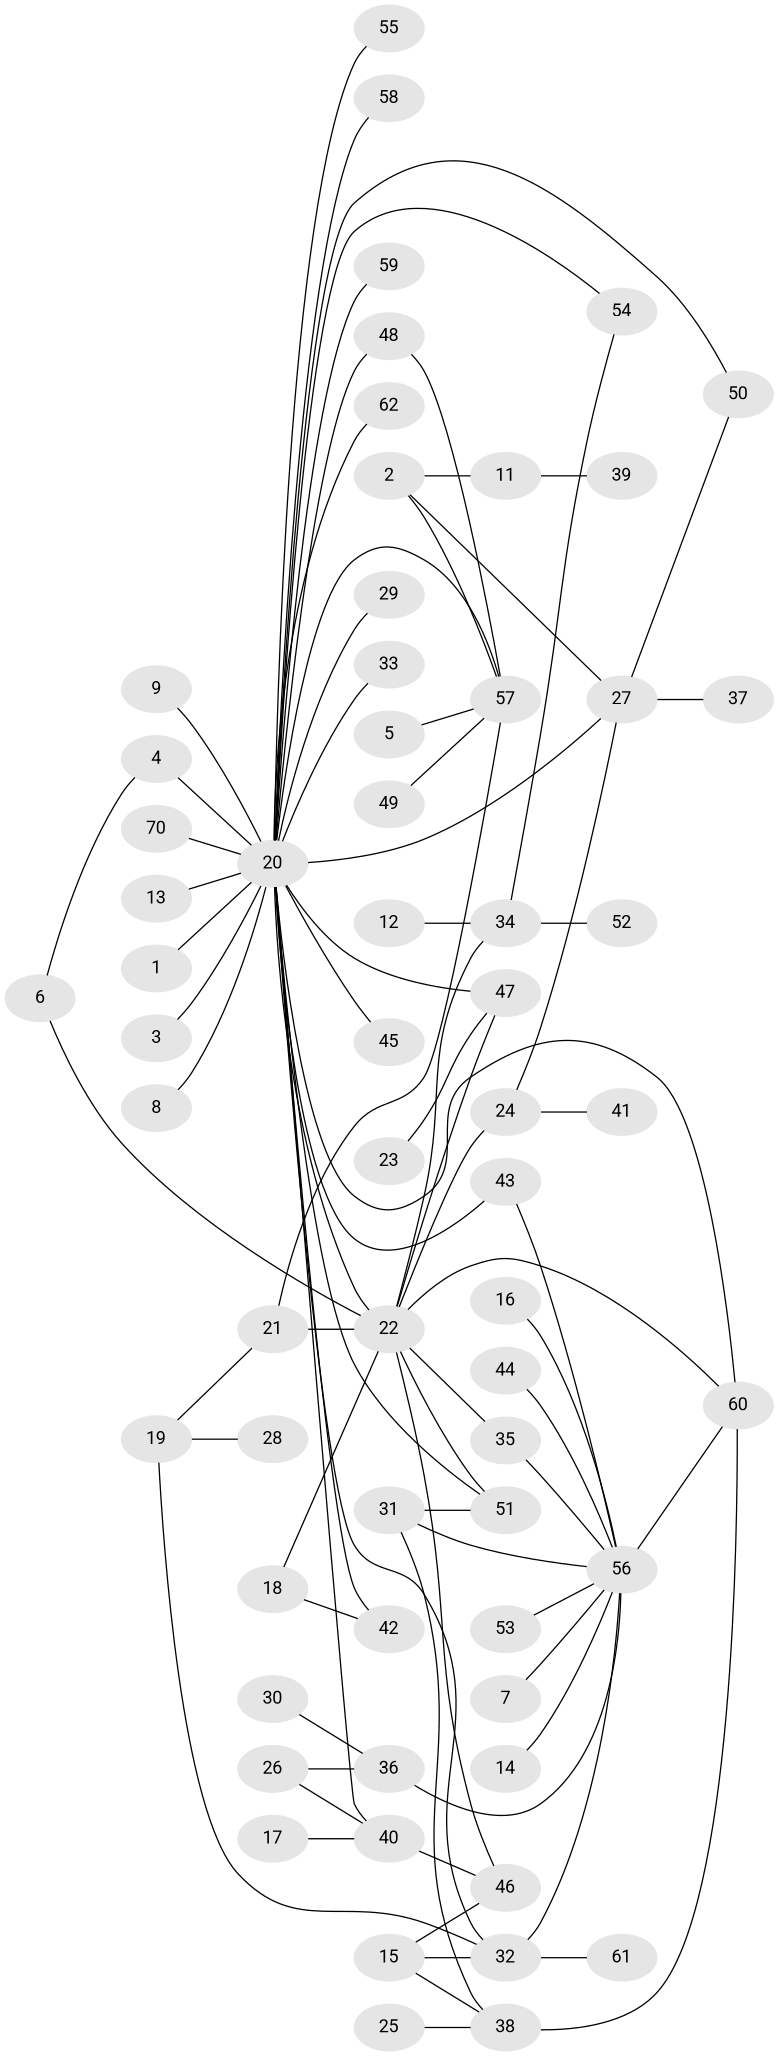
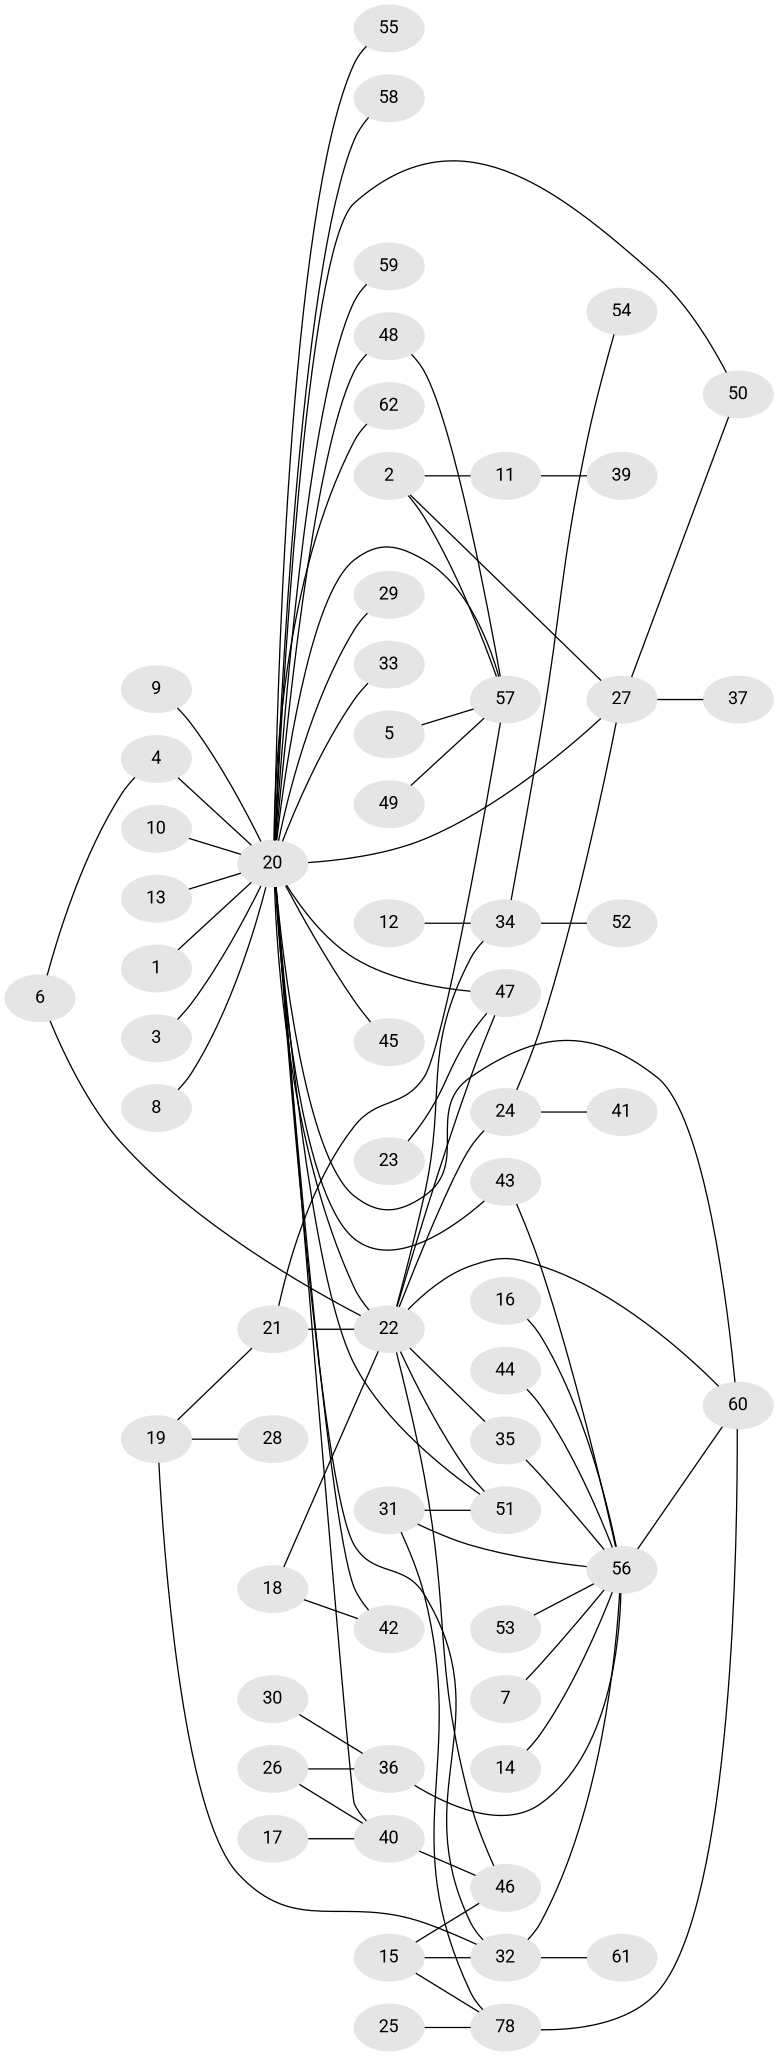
edge "54" -- "20": removed
node "70": label "70" -> "10"
node "38": label "38" -> "78"
